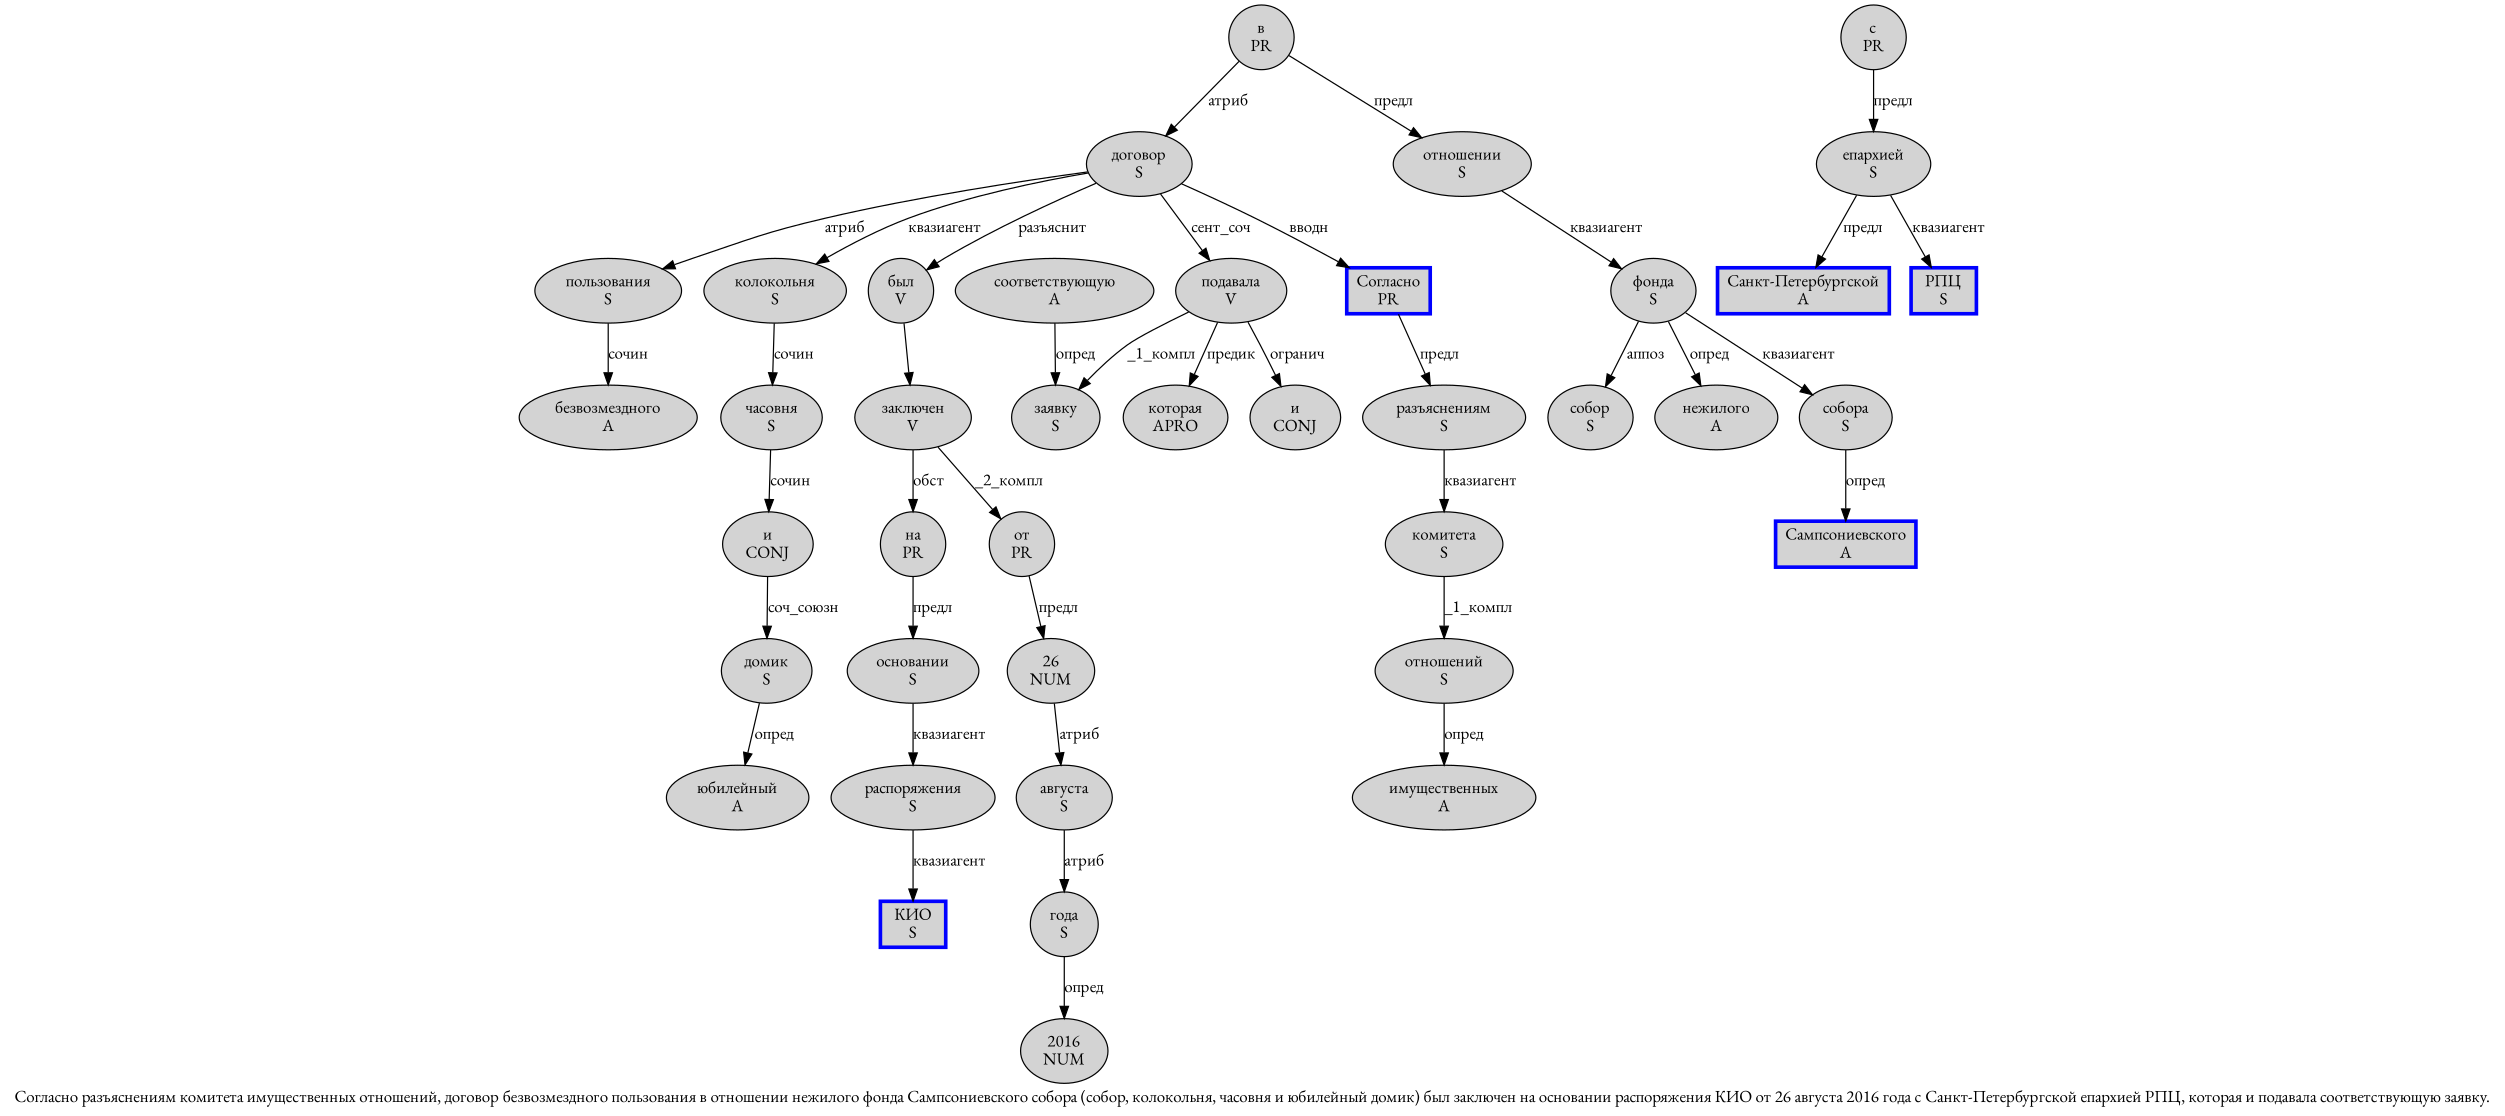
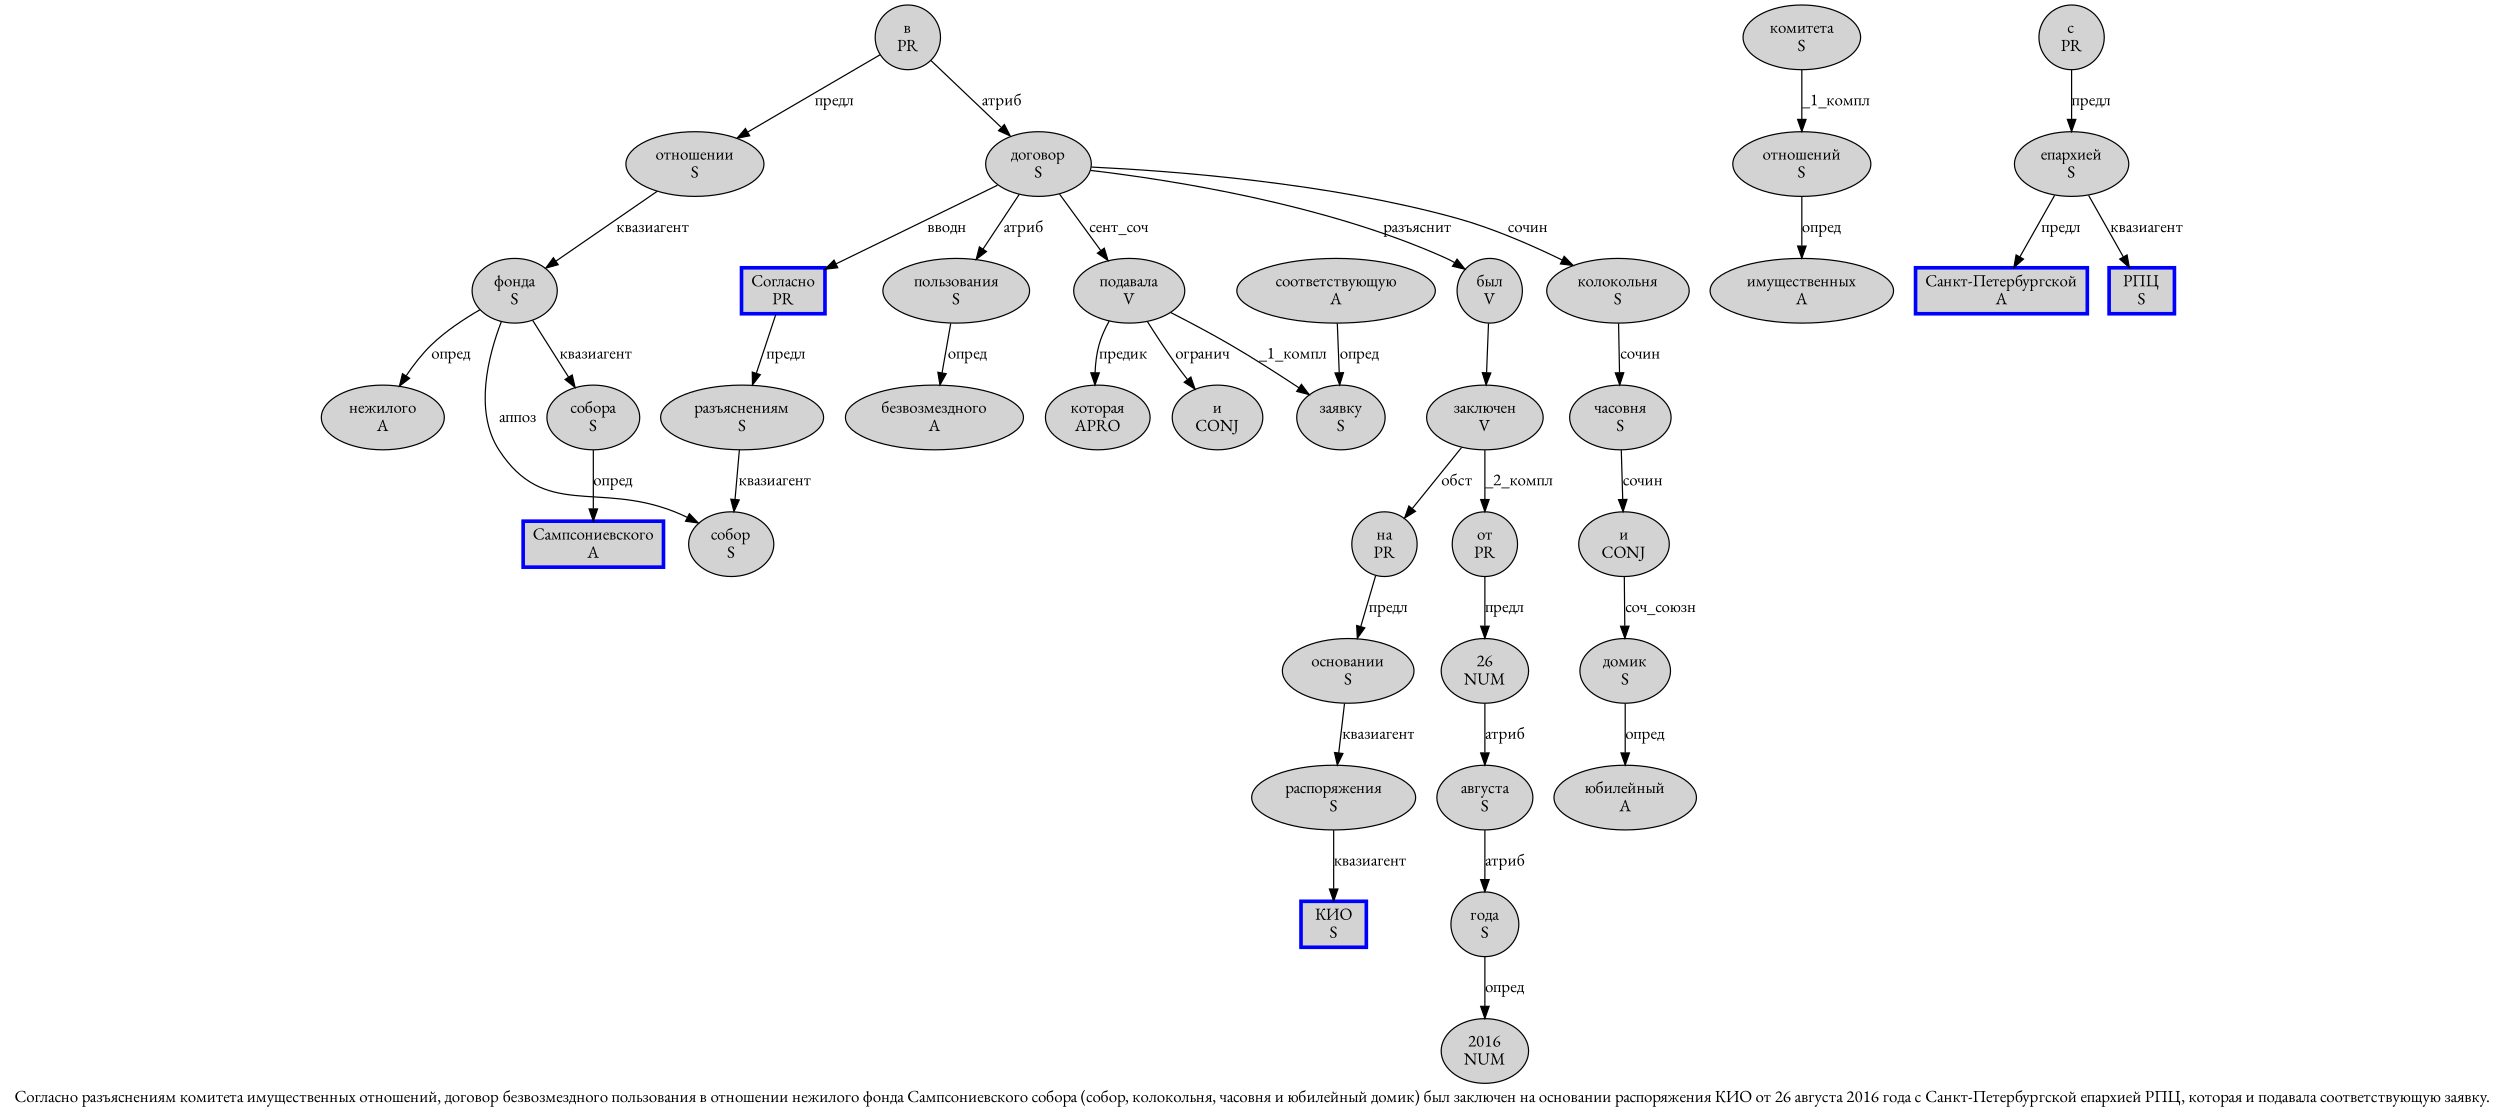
edge "договор S" -> "колокольня S": label "квазиагент" -> "сочин"
edge "пользования S" -> "безвозмездного A": label "сочин" -> "опред"
edge "разъяснениям S" -> "комитета S": now "разъяснениям S" -> "собор S"
